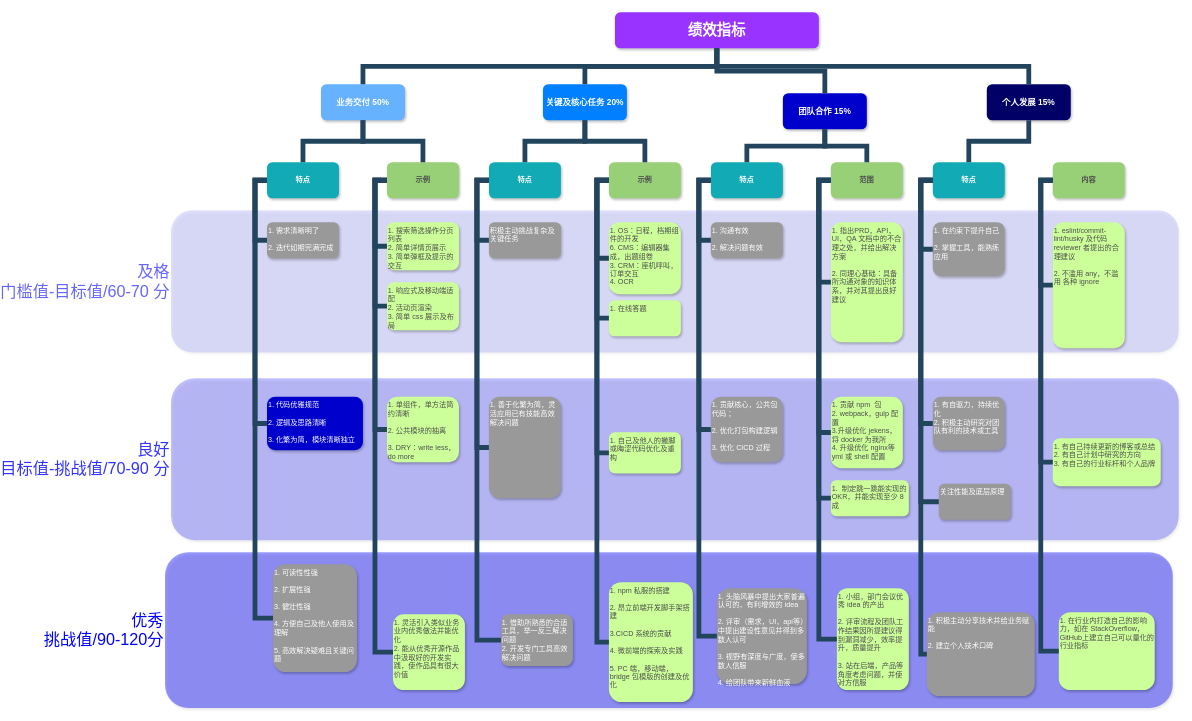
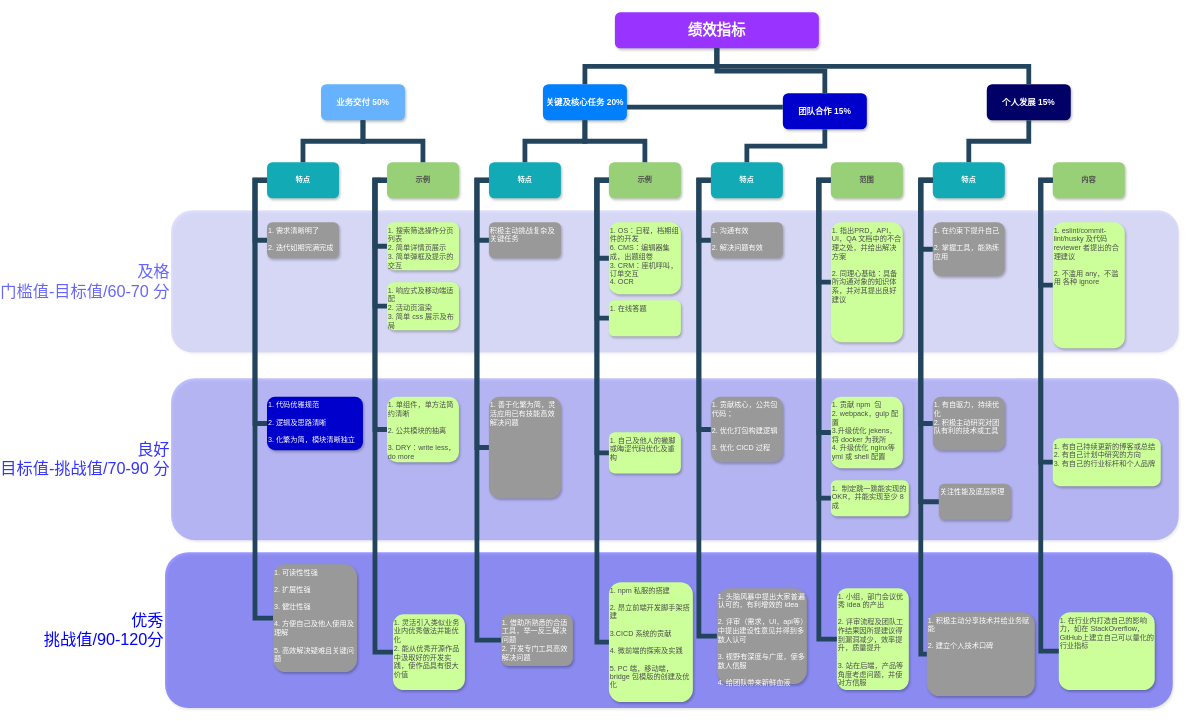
edge "绩效指标" -- "业务交付 50%": removed
edge "团队合作 15%" -- "范围": now "团队合作 15%" -- "关键及核心任务 20%"
